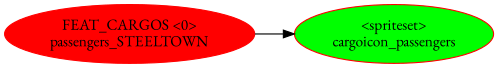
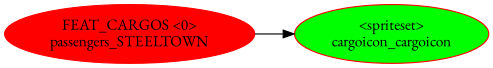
node "<spriteset> cargoicon_passengers": label "<spriteset> cargoicon_passengers" -> "<spriteset> cargoicon_cargoicon"
